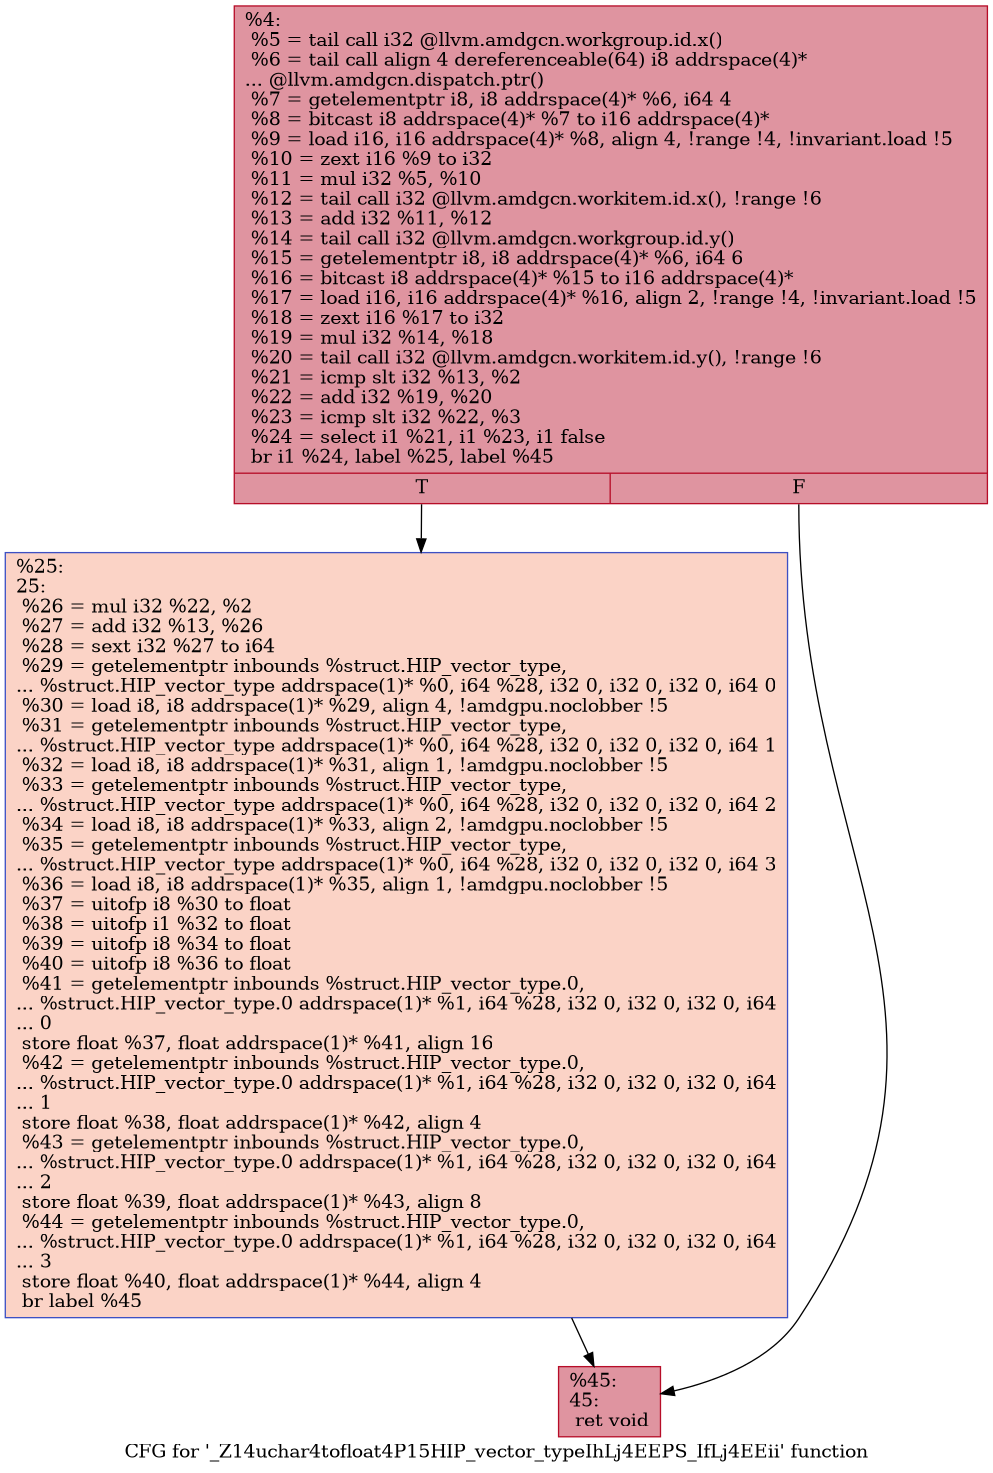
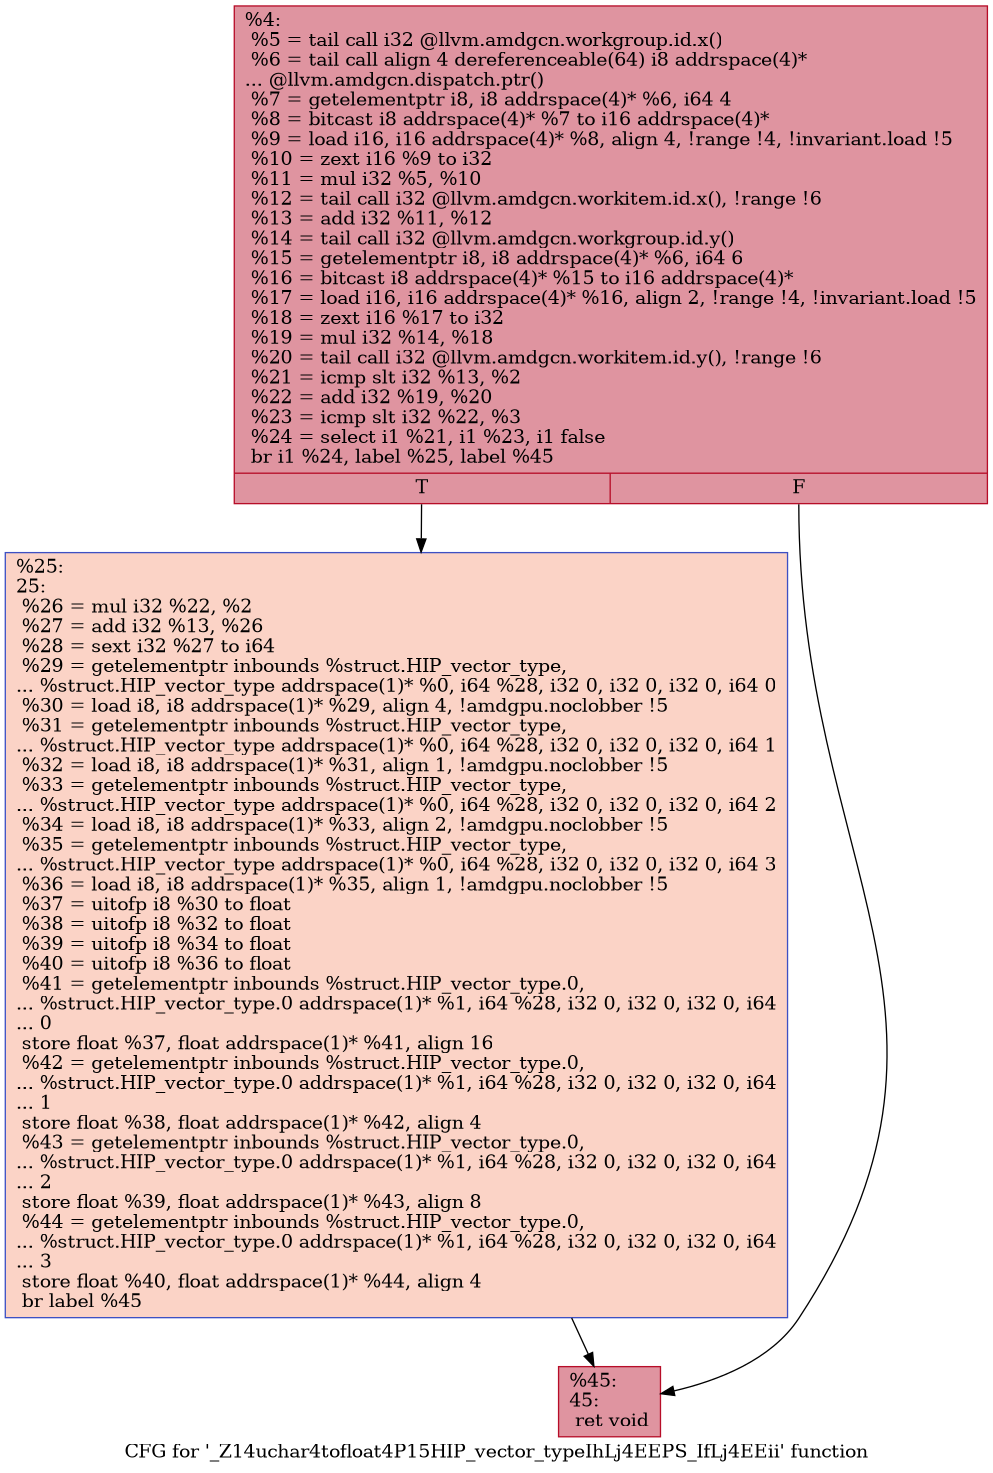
node "%25:": text "%38 = uitofp i1 %32 to float" -> "%38 = uitofp i8 %32 to float"
